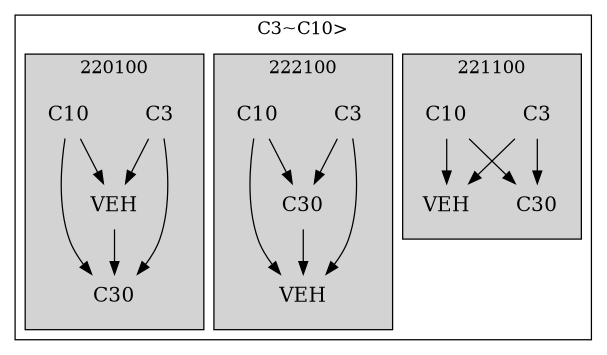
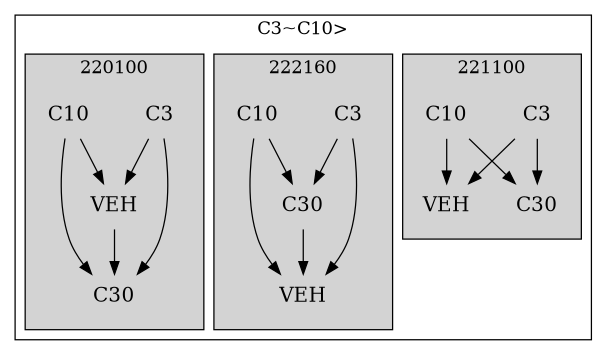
cluster "222100": label "222100" -> "222160"
